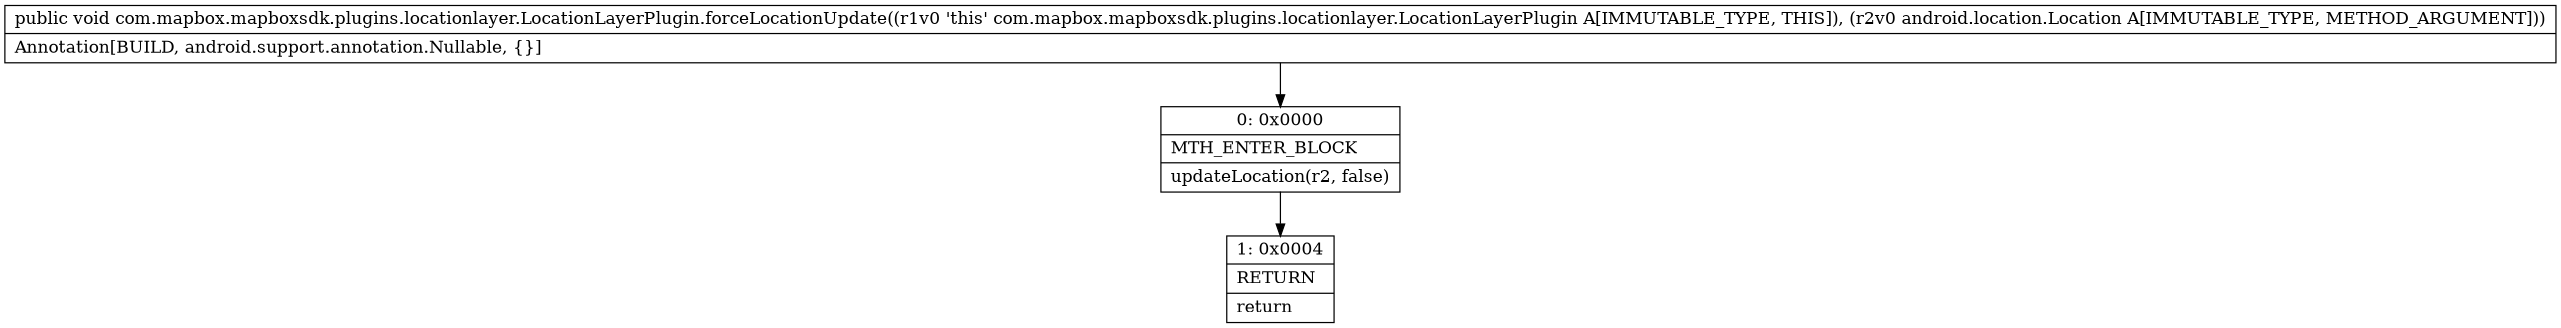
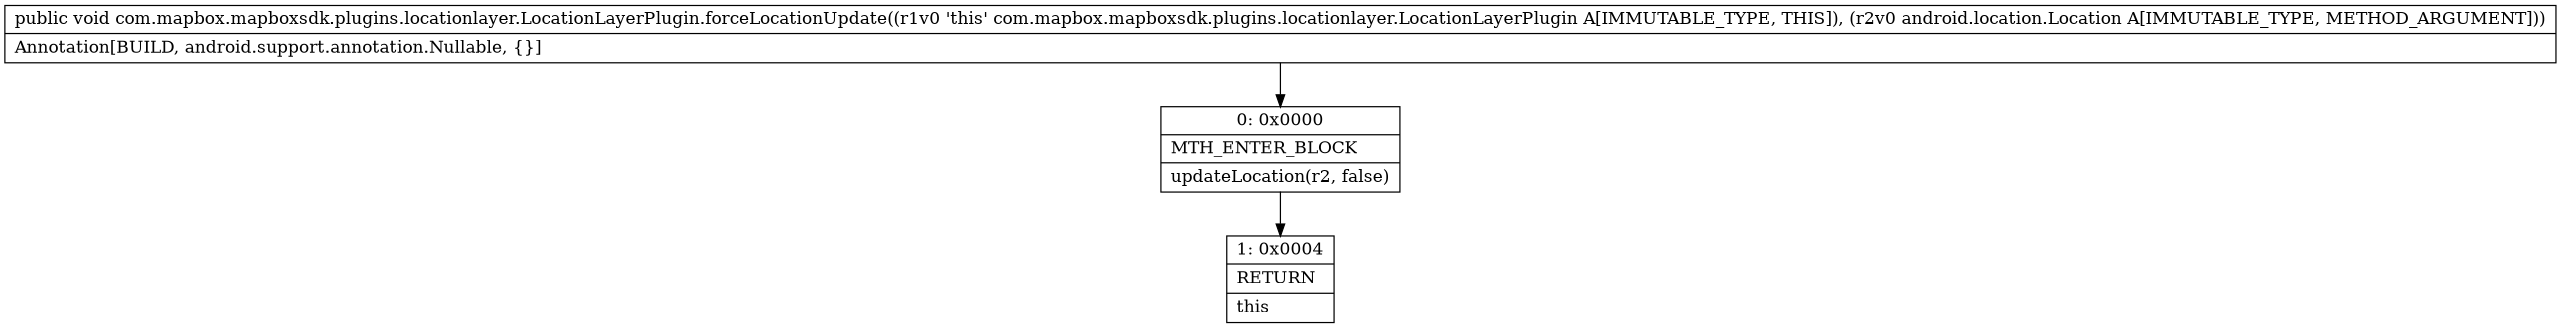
node "1: 0x0004": text "return" -> "this"
